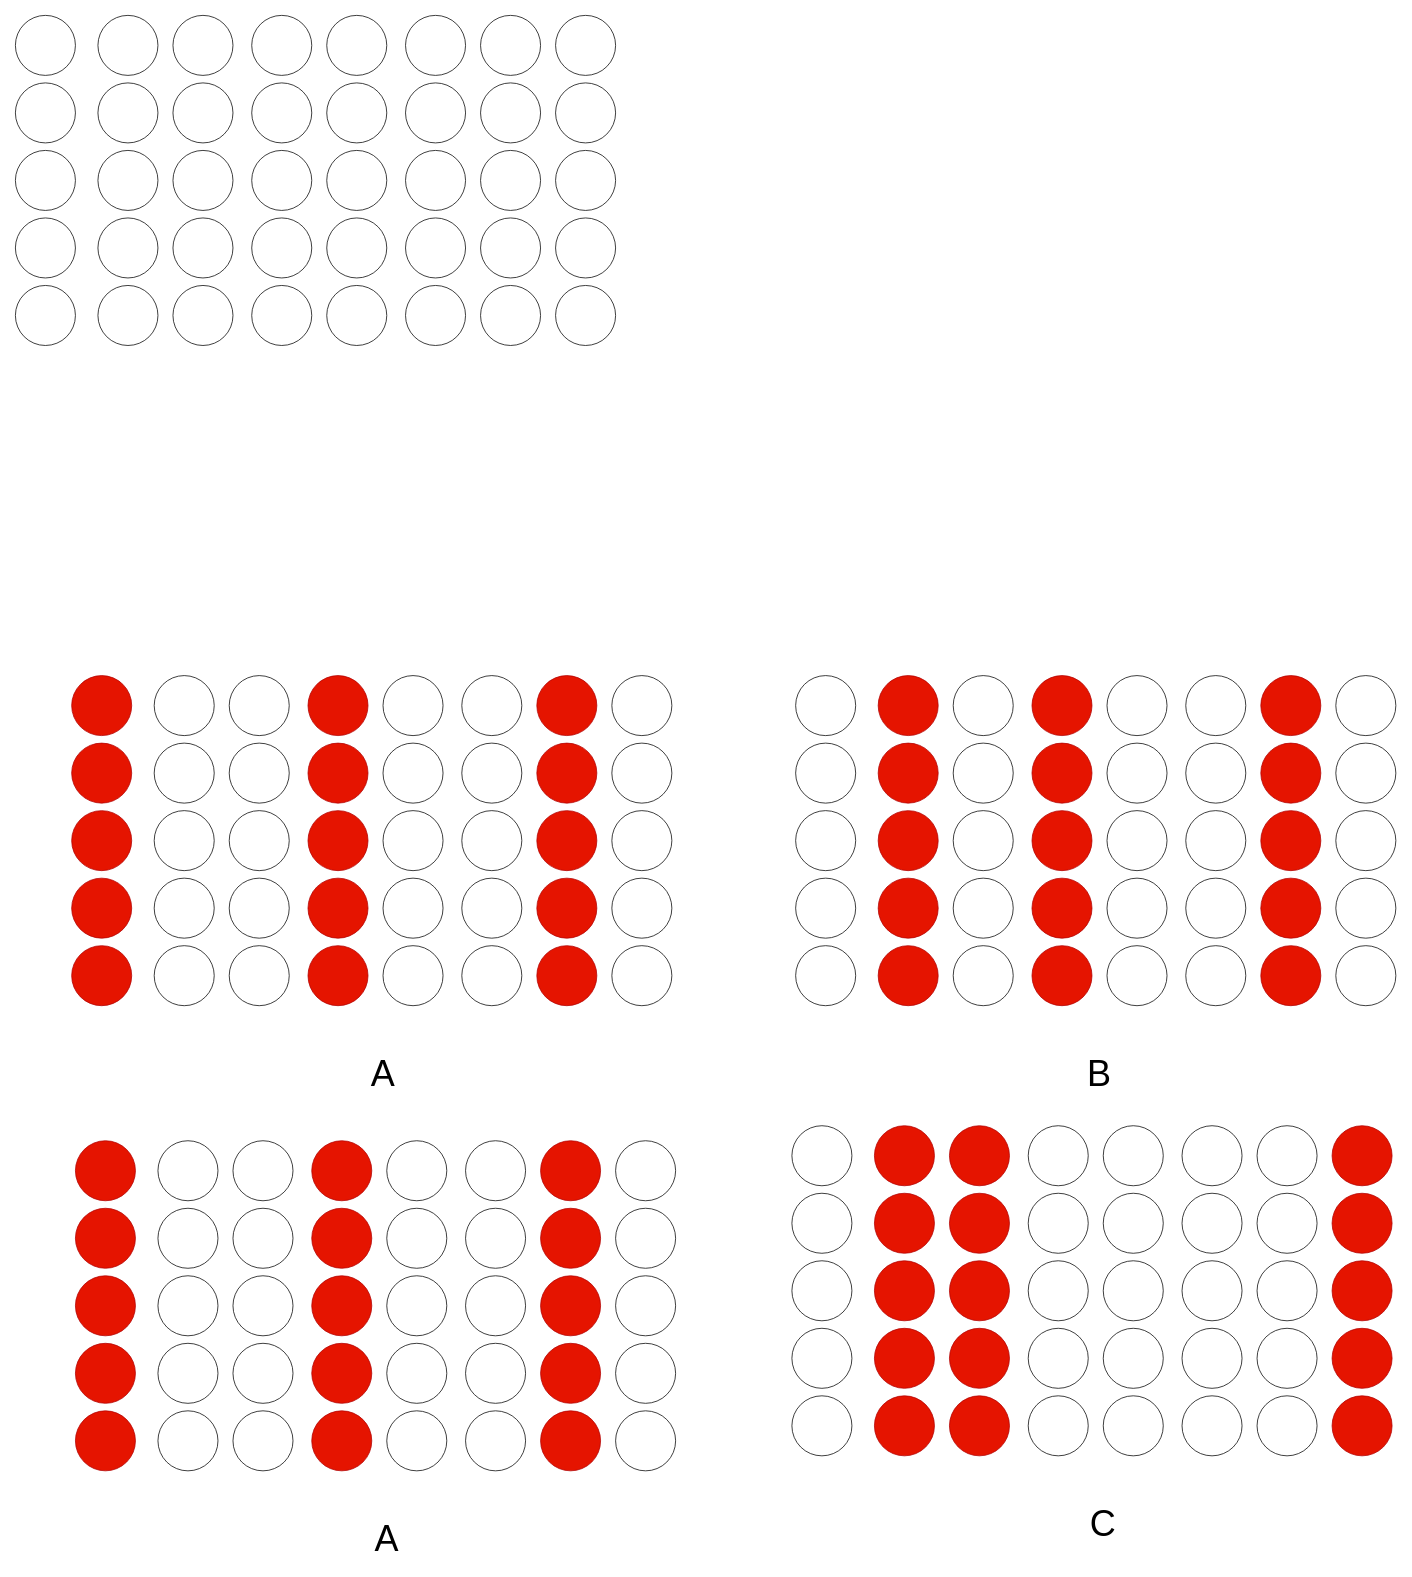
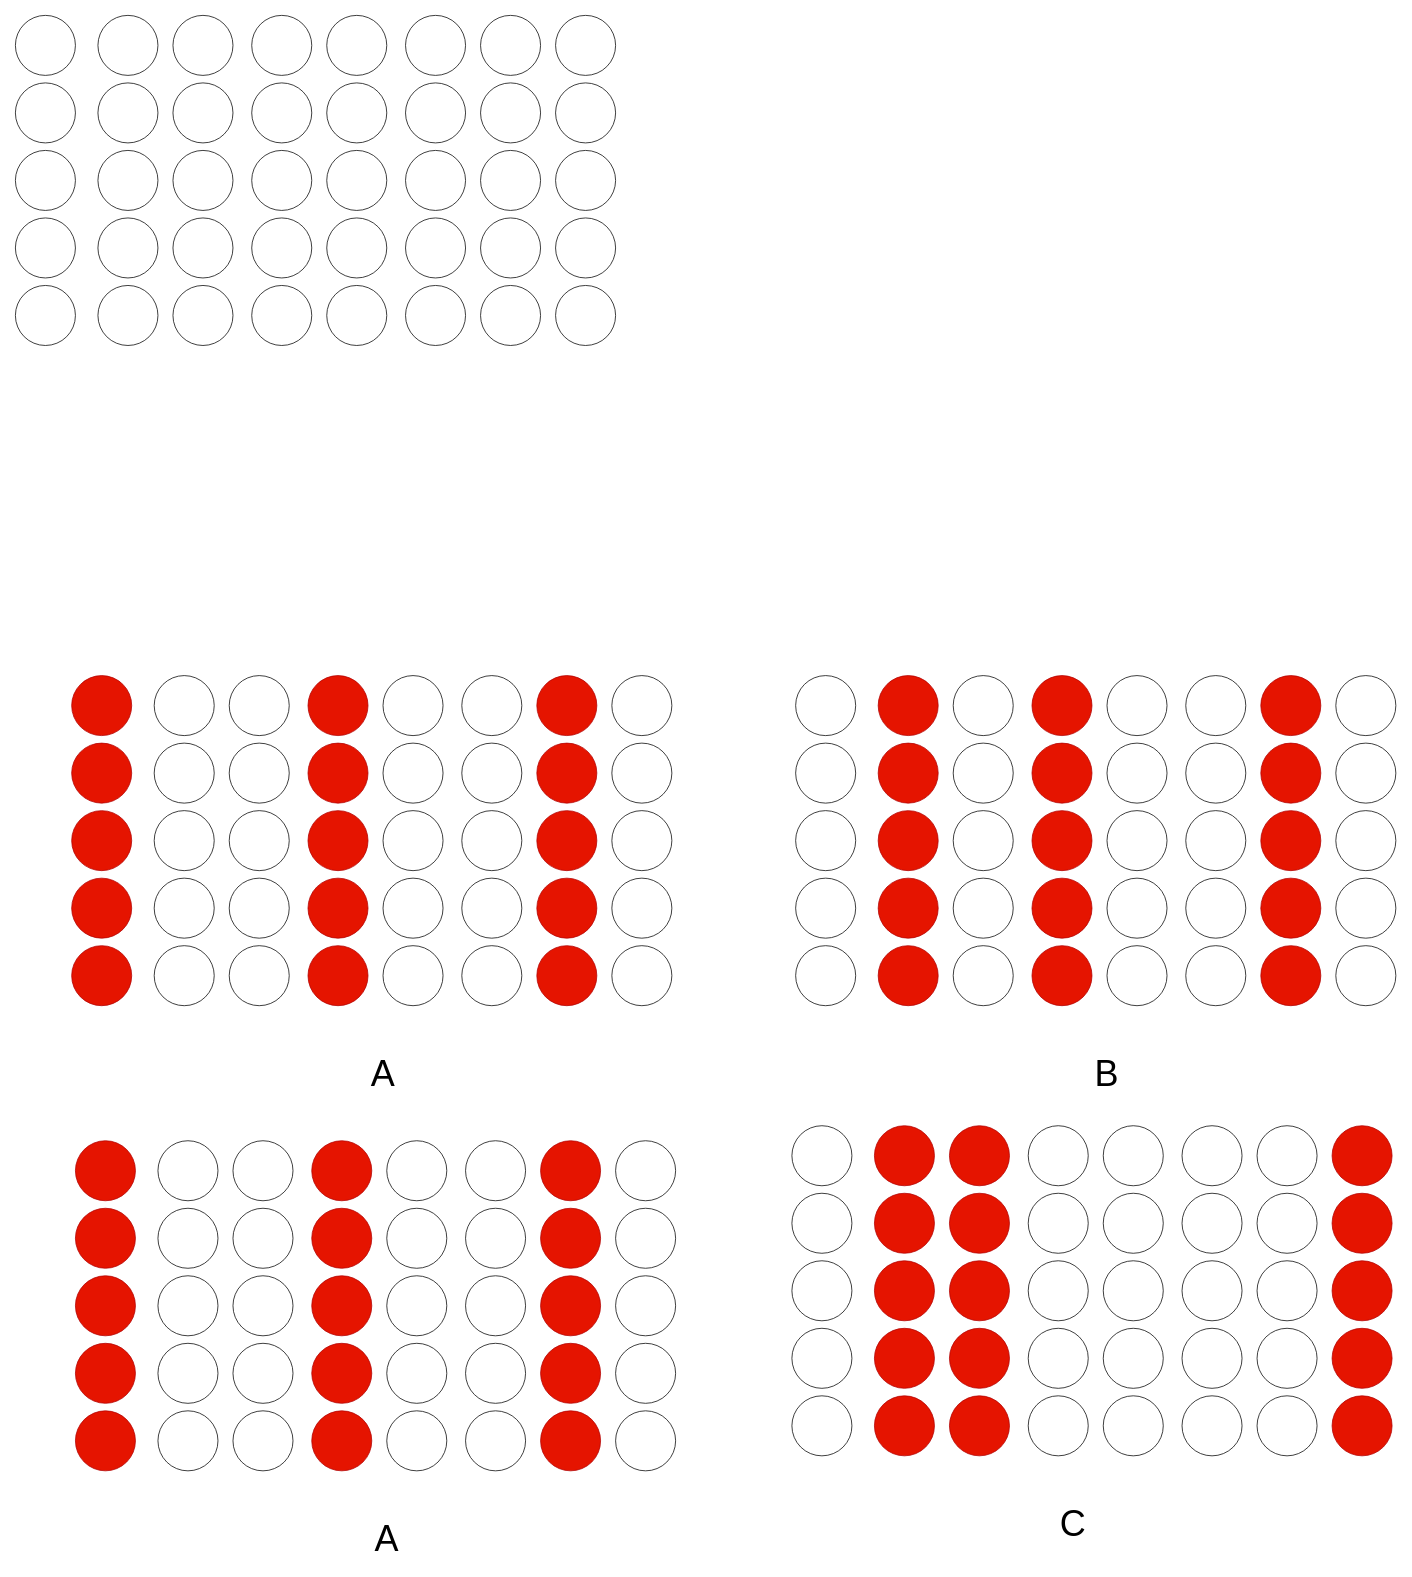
node "B": moved (1099, 1073) -> (1107, 1073)
node "C": moved (1103, 1523) -> (1073, 1523)
